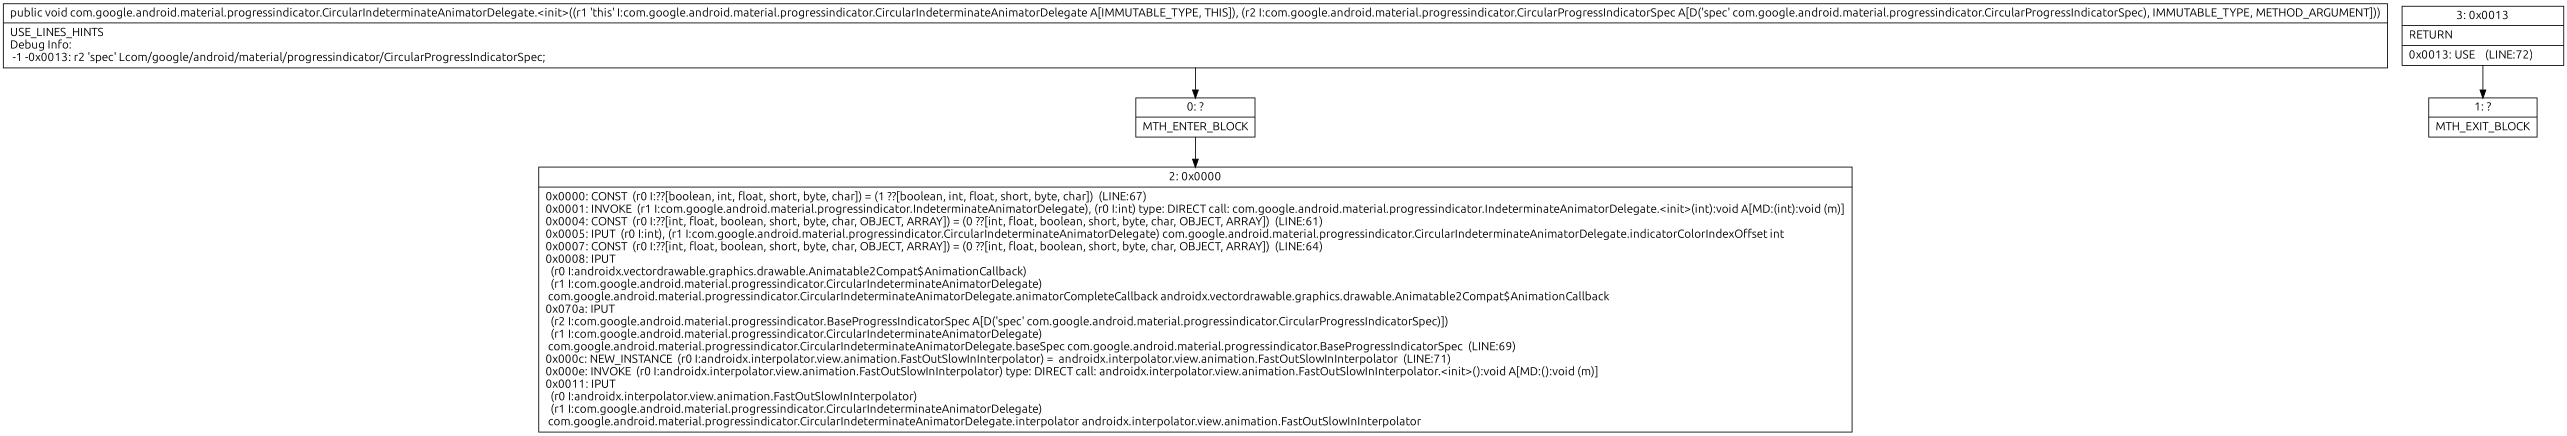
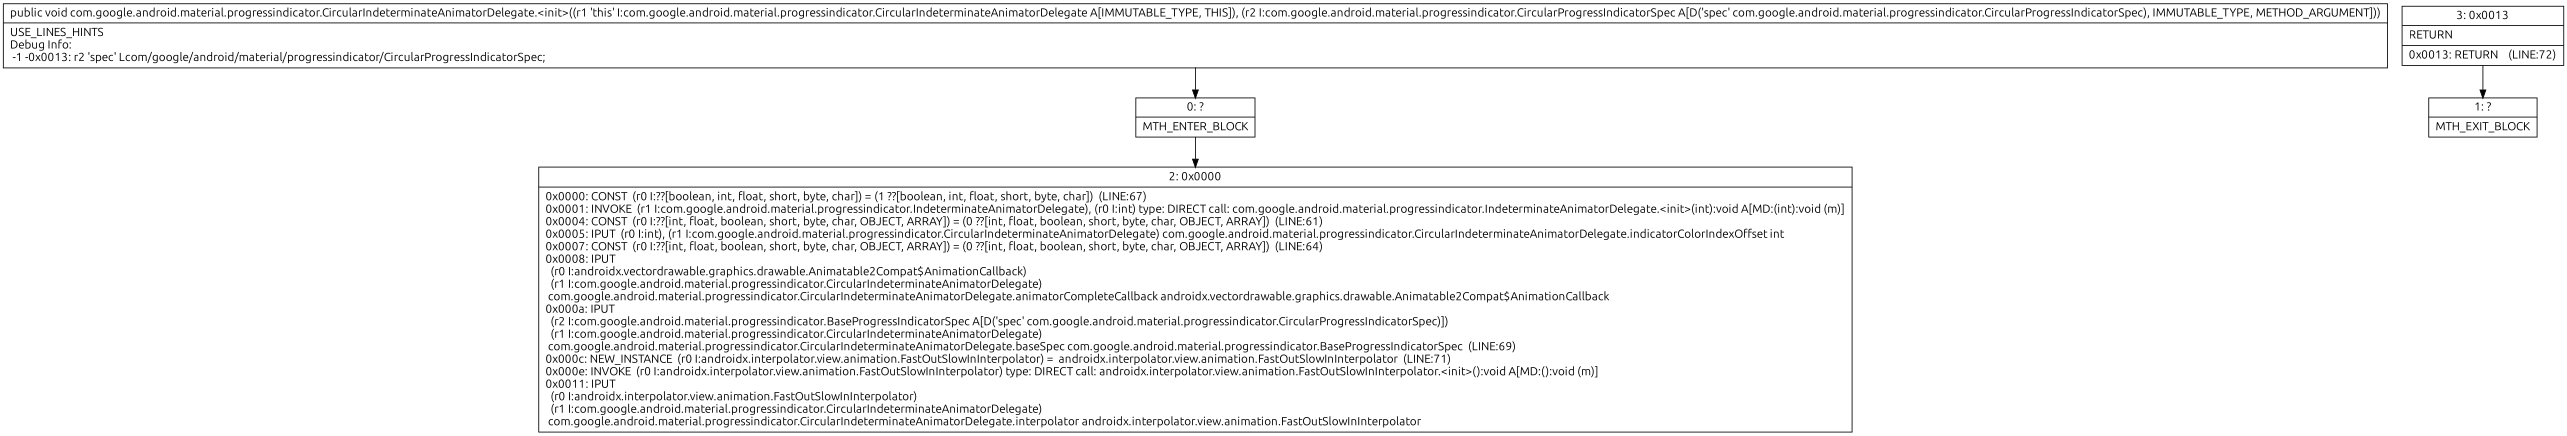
node "3: 0x0013": text "0x0013: USE    (LINE:72)" -> "0x0013: RETURN    (LINE:72)"
node "2: 0x0000": text "0x070a: IPUT" -> "0x000a: IPUT"
